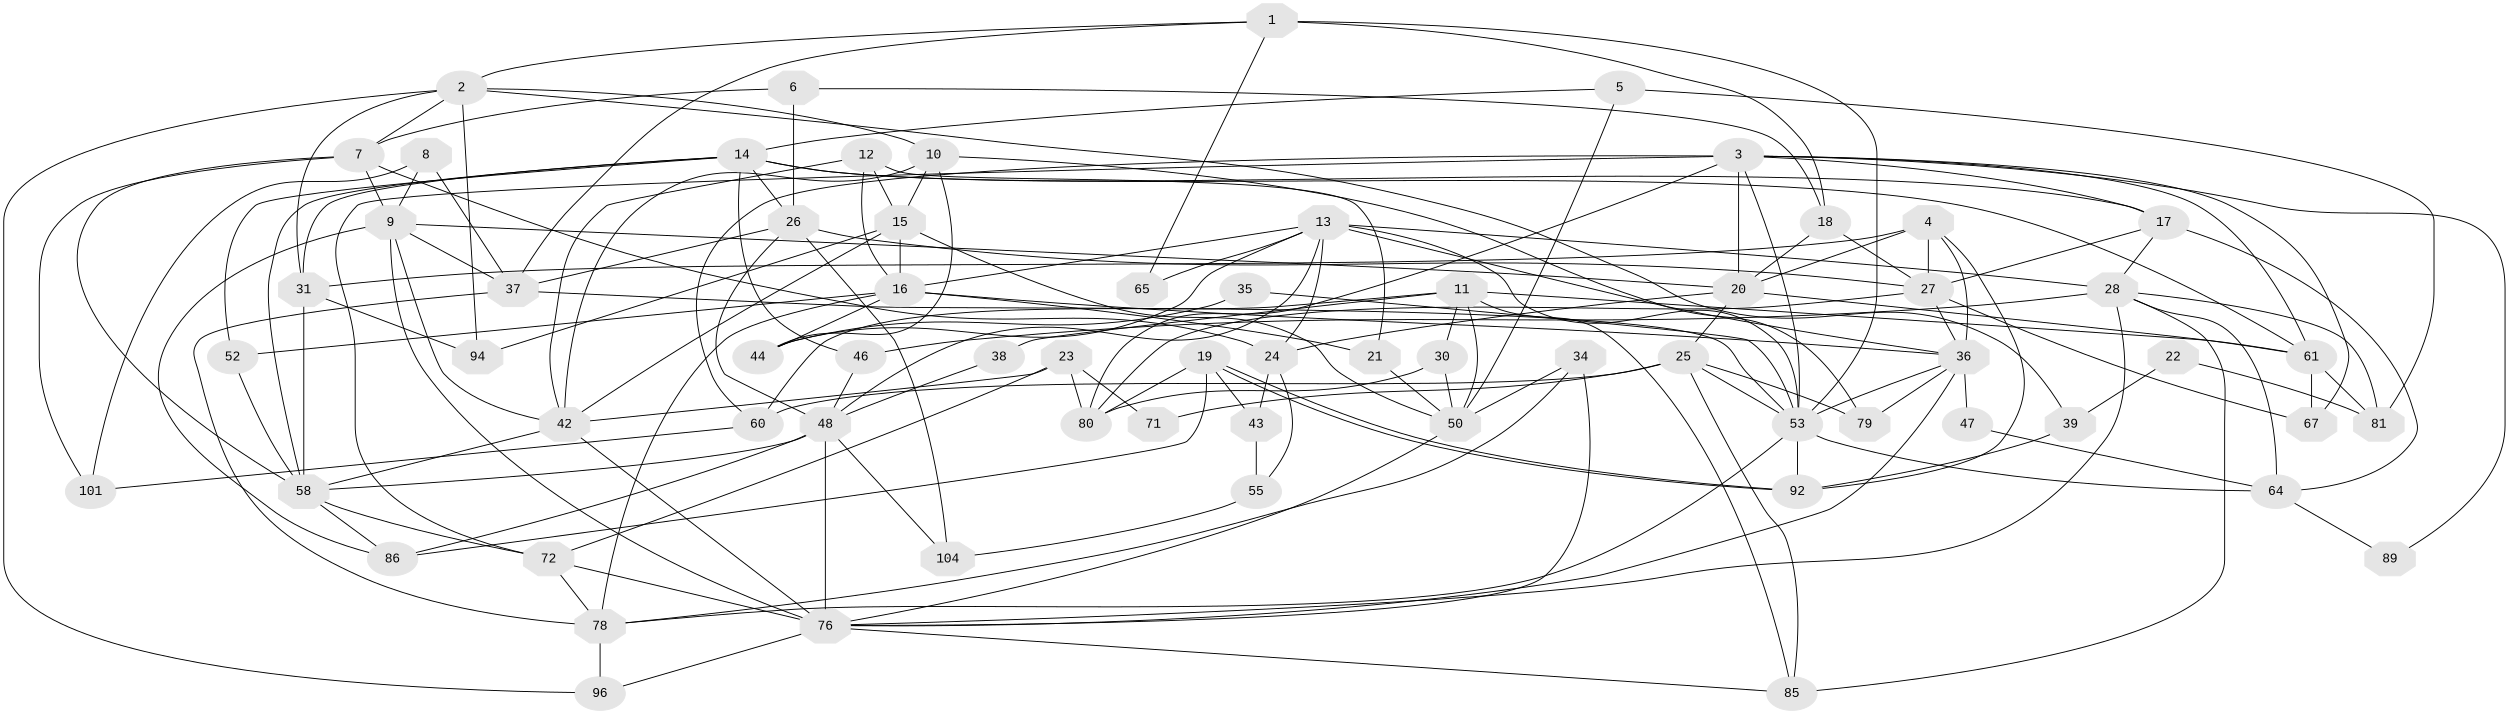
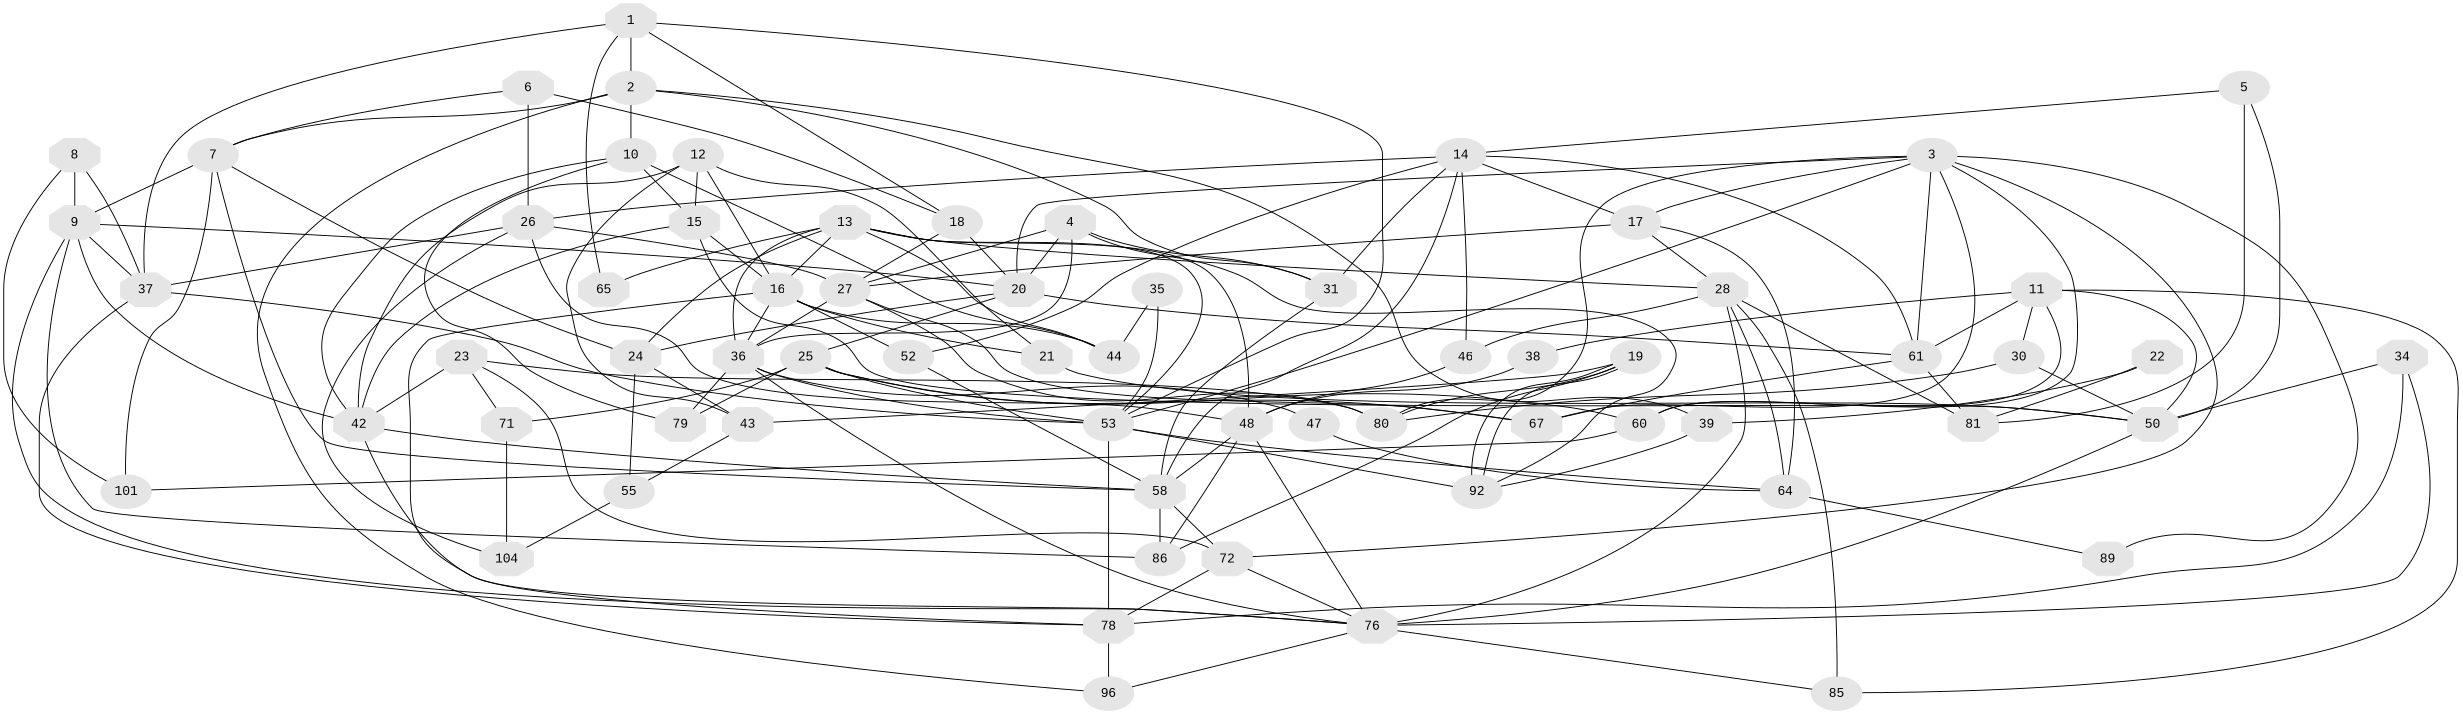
edge "12" -- "43": added
node "94": removed
edge "48" -- "104": now "71" -- "104"
edge "25" -- "85": now "25" -- "67"
